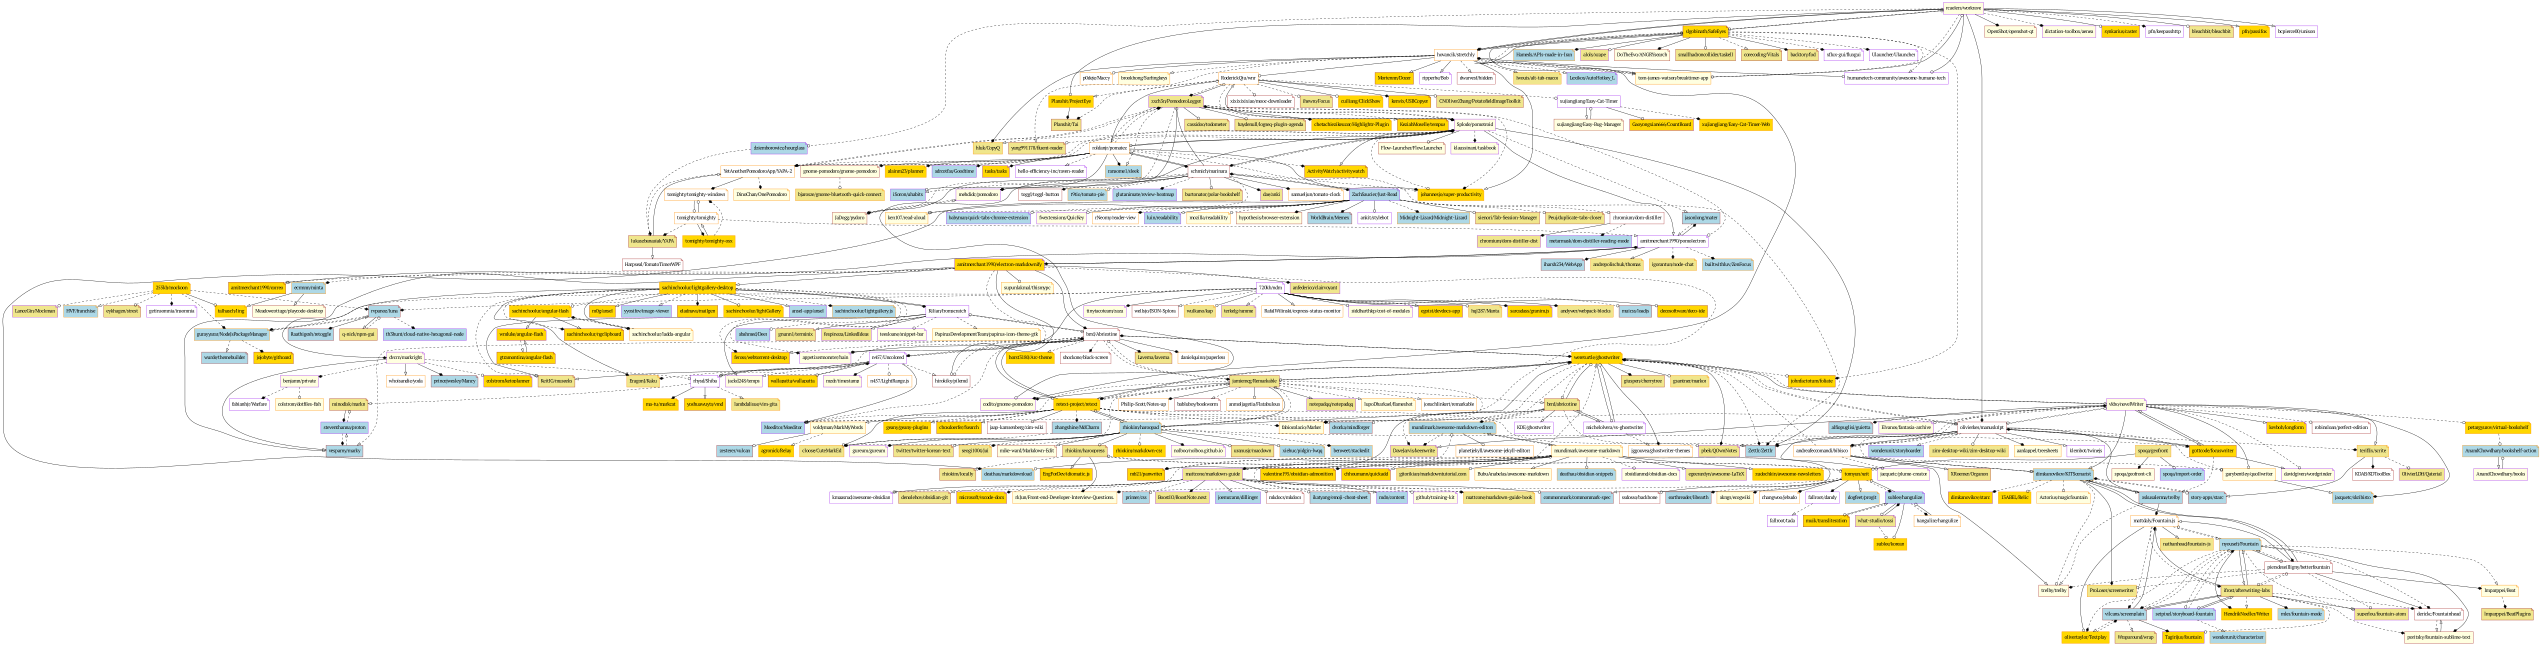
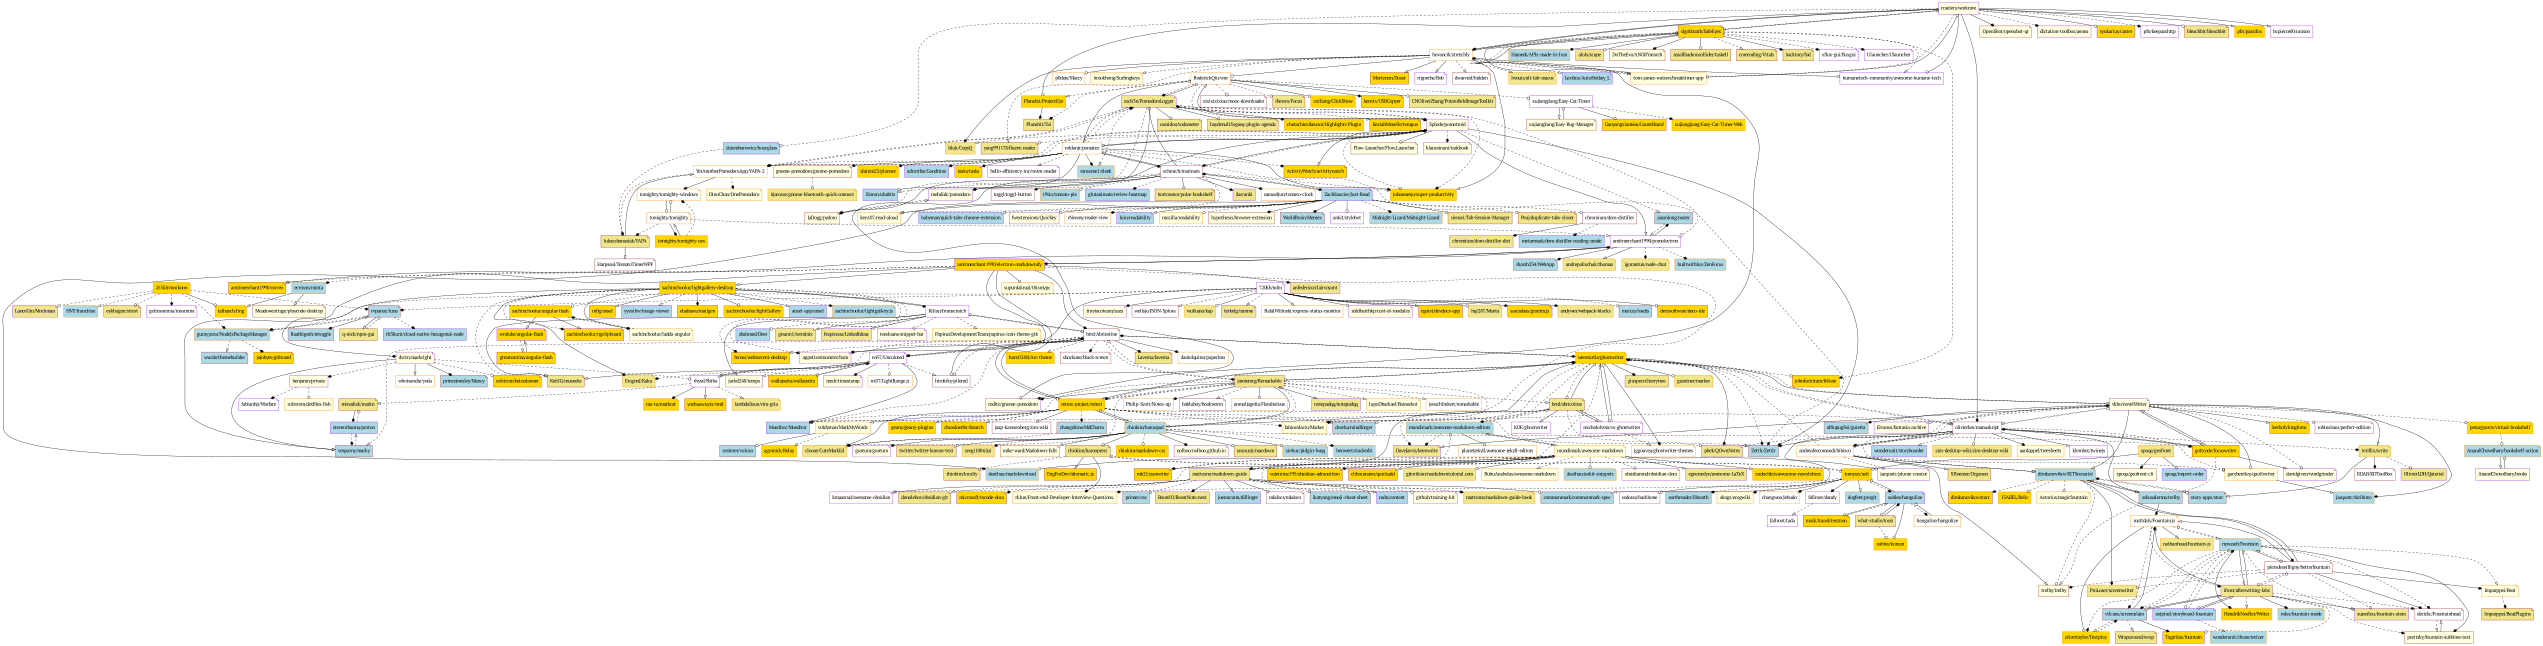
edge "amitmerchant1990/electron-markdownify" -> "n457/Uncolored": style dashed -> solid
edge "mundimark/awesome-markdown" -> "BubuAnabelas/awesome-markdown": style solid -> dashed
node "deathau/obsidian-snippets": label "deathau/obsidian-snippets" -> "deathau/ankit-snippets"
